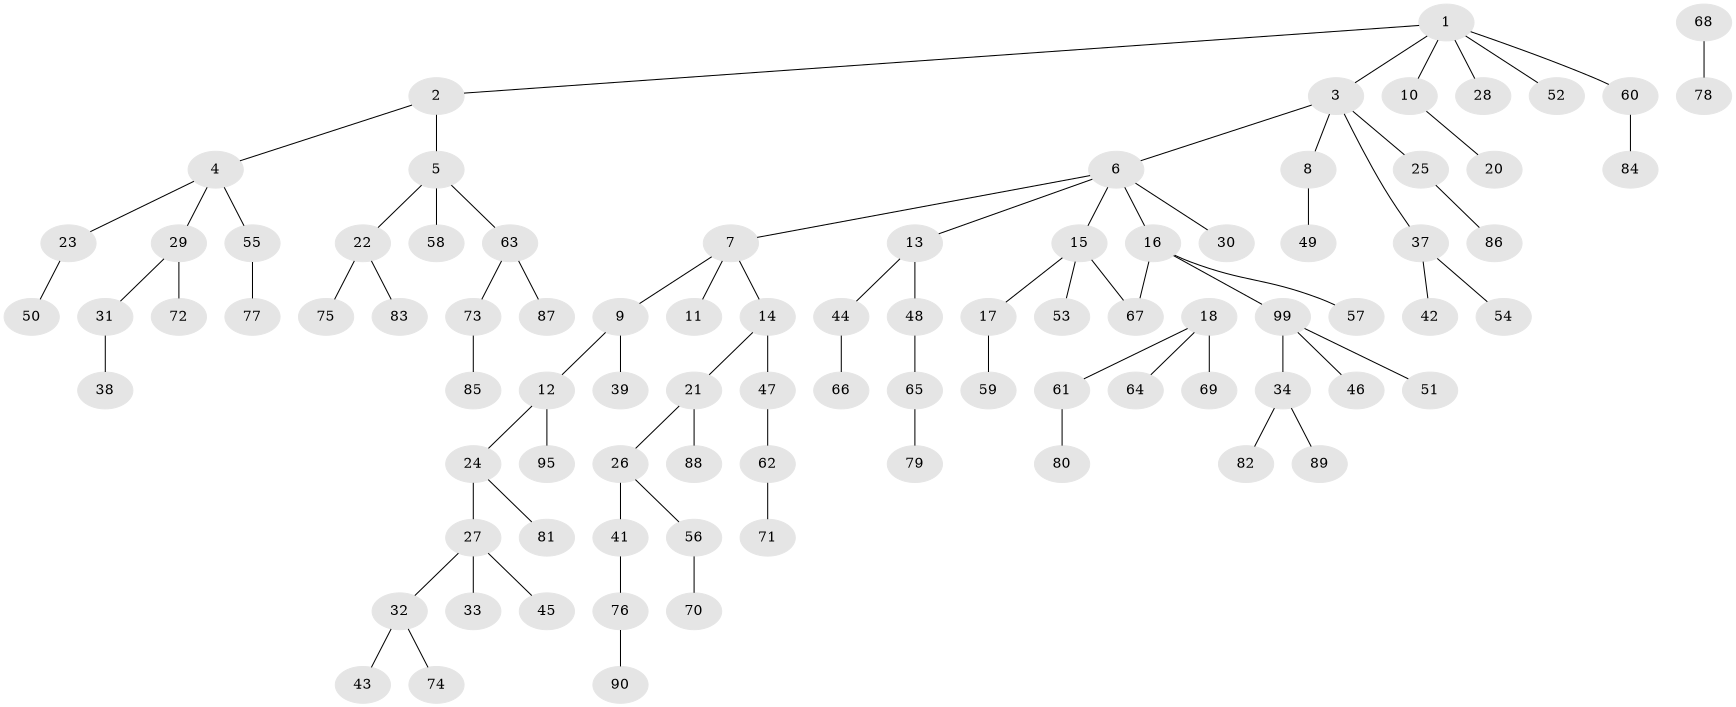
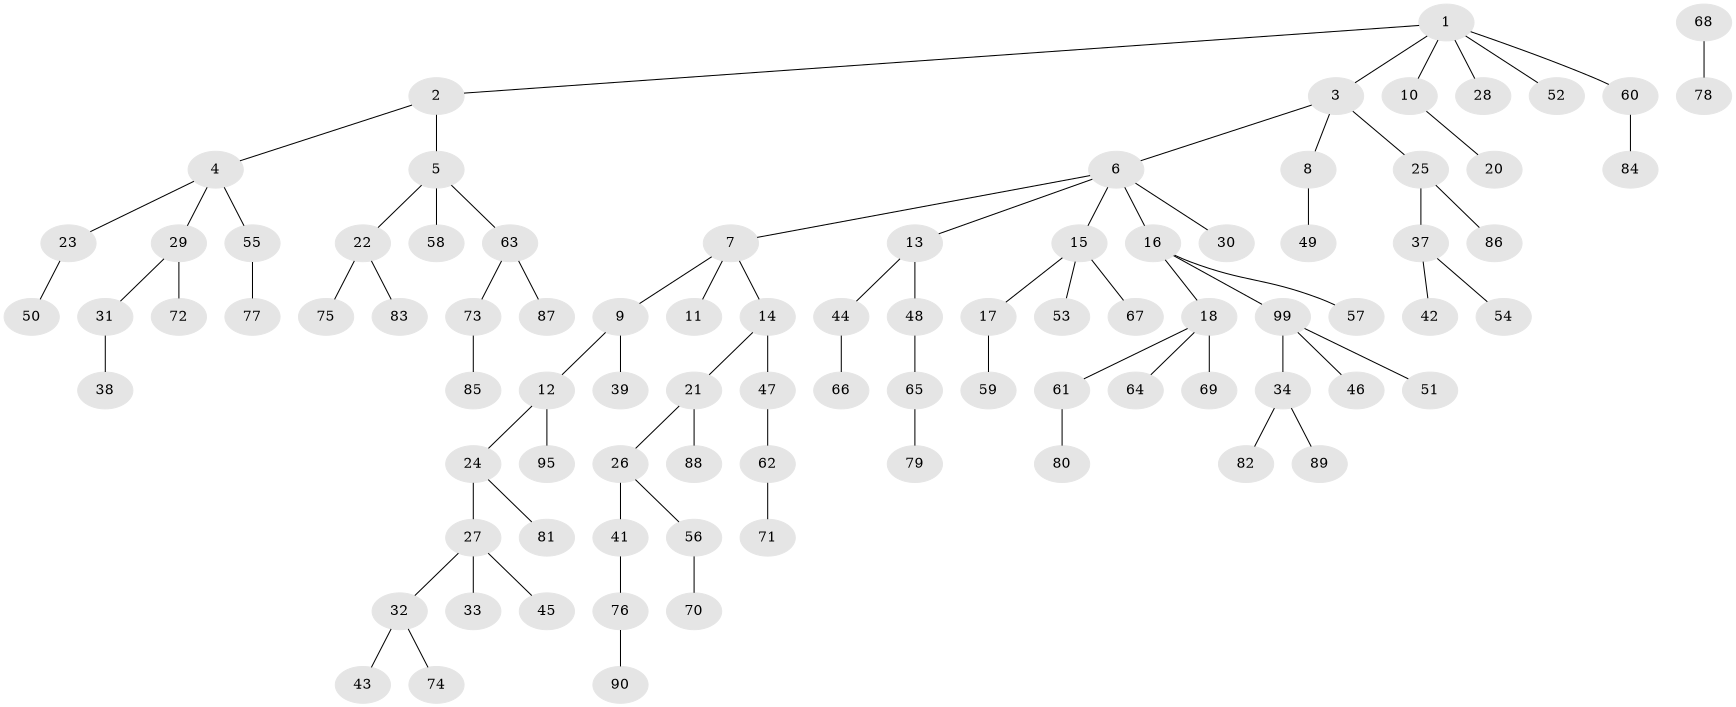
edge "3" -- "37": now "25" -- "37"
edge "16" -- "67": now "16" -- "18"
